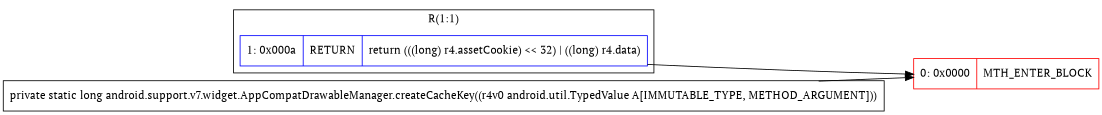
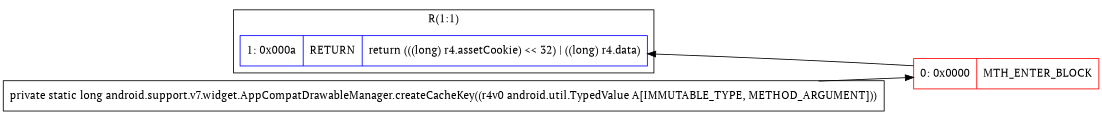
edge "1: 0x000a" -> "0: 0x0000": reversed
